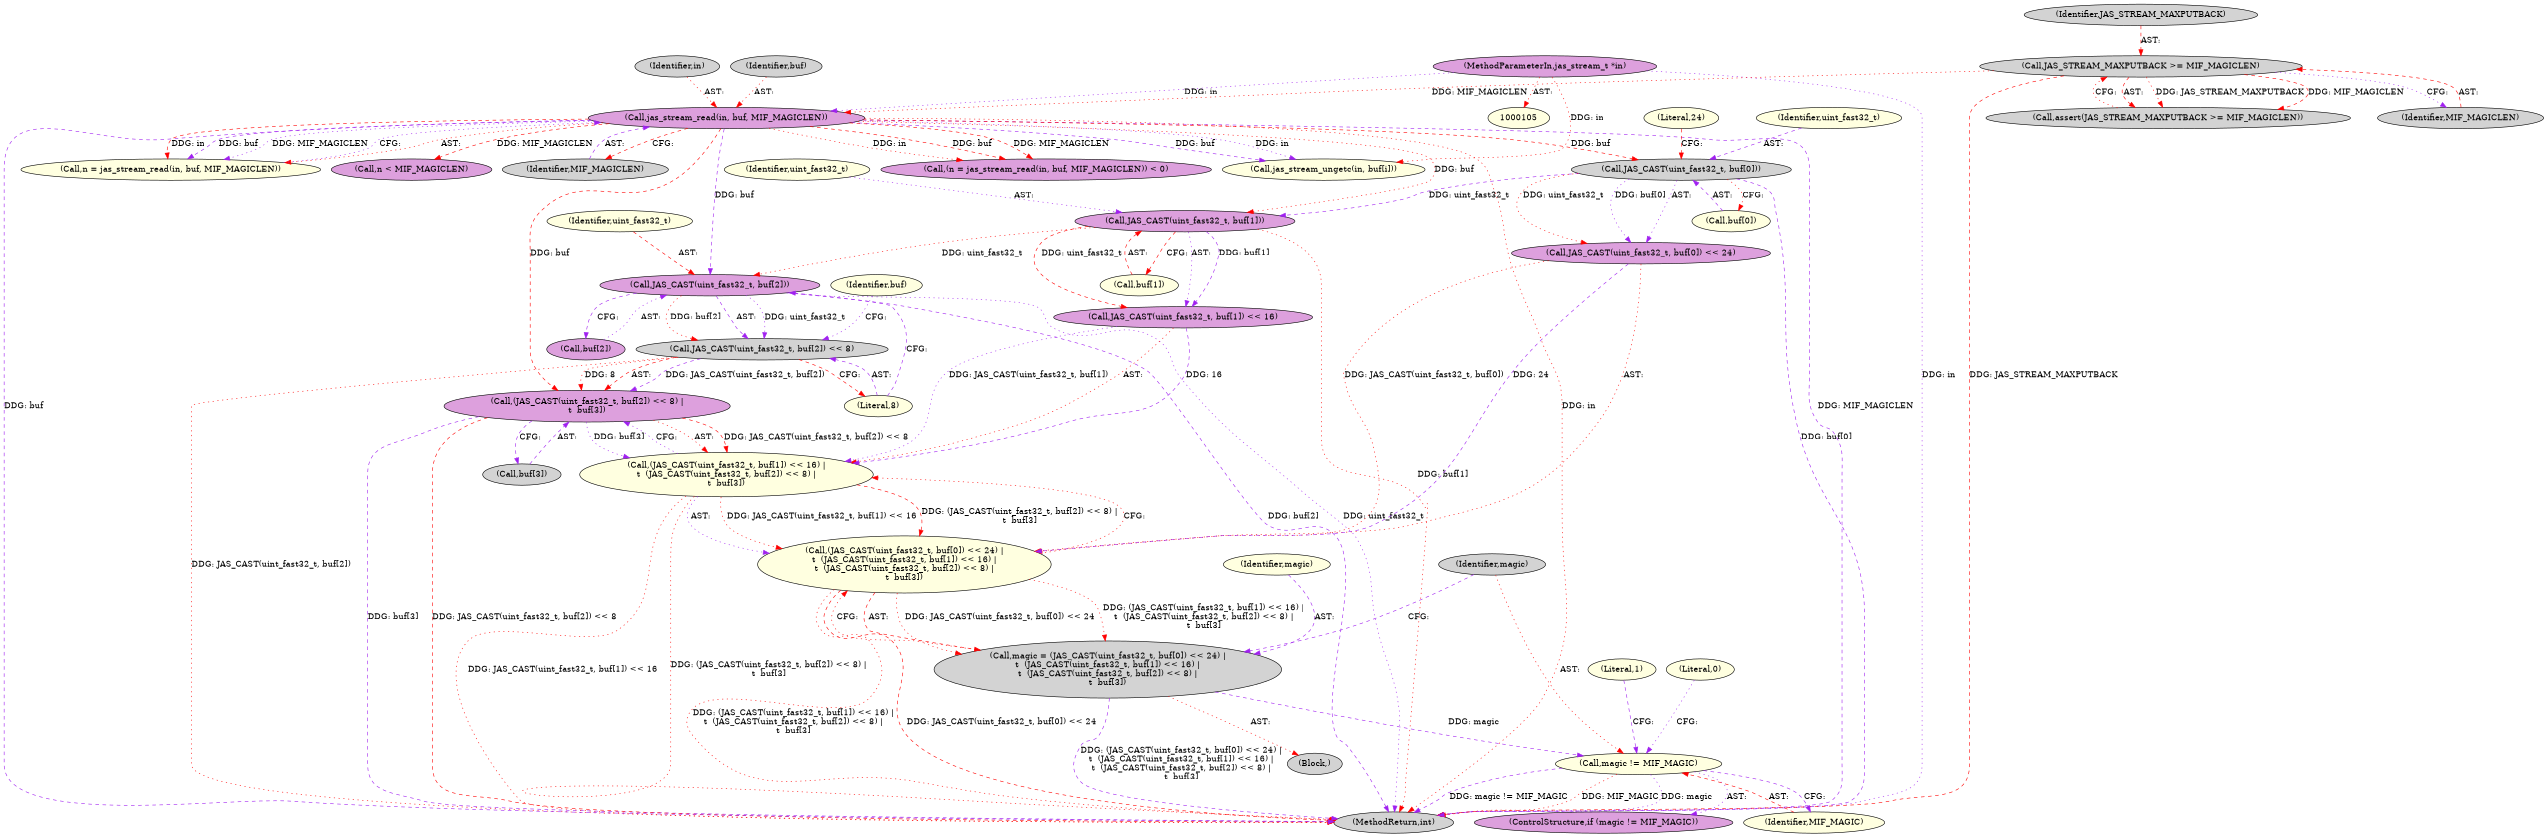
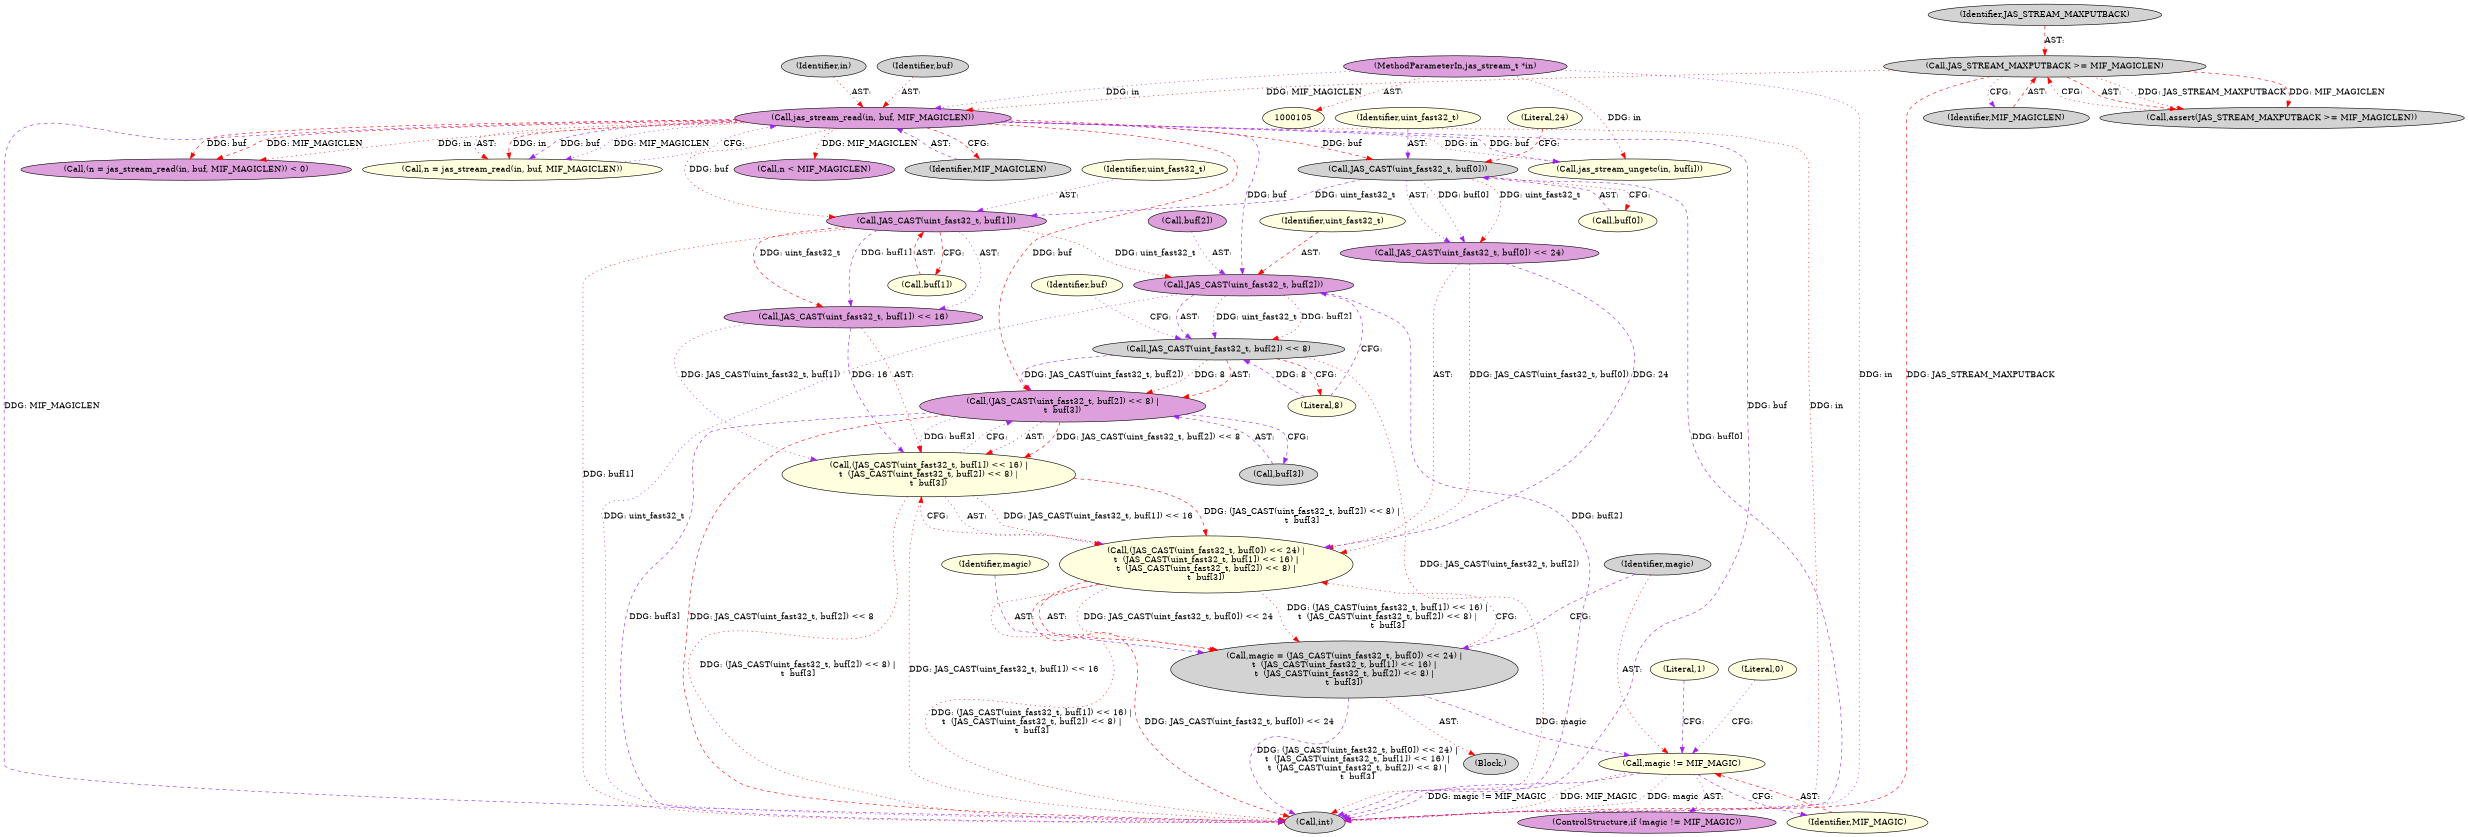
edge "(Call,jas_stream_read(in, buf, MIF_MAGICLEN))" -> "(Call,n < MIF_MAGICLEN)": style dashed -> dotted
edge "(Call,JAS_CAST(uint_fast32_t, buf[2]))" -> "(Call,buf[2])": removed, label "CFG:"
edge "(Literal,8)" -> "(Call,JAS_CAST(uint_fast32_t, buf[2]) << 8)": label "AST: " -> "DDG: 8"
node "(MethodReturn,int)": label "(MethodReturn,int)" -> "(Call,int)"
